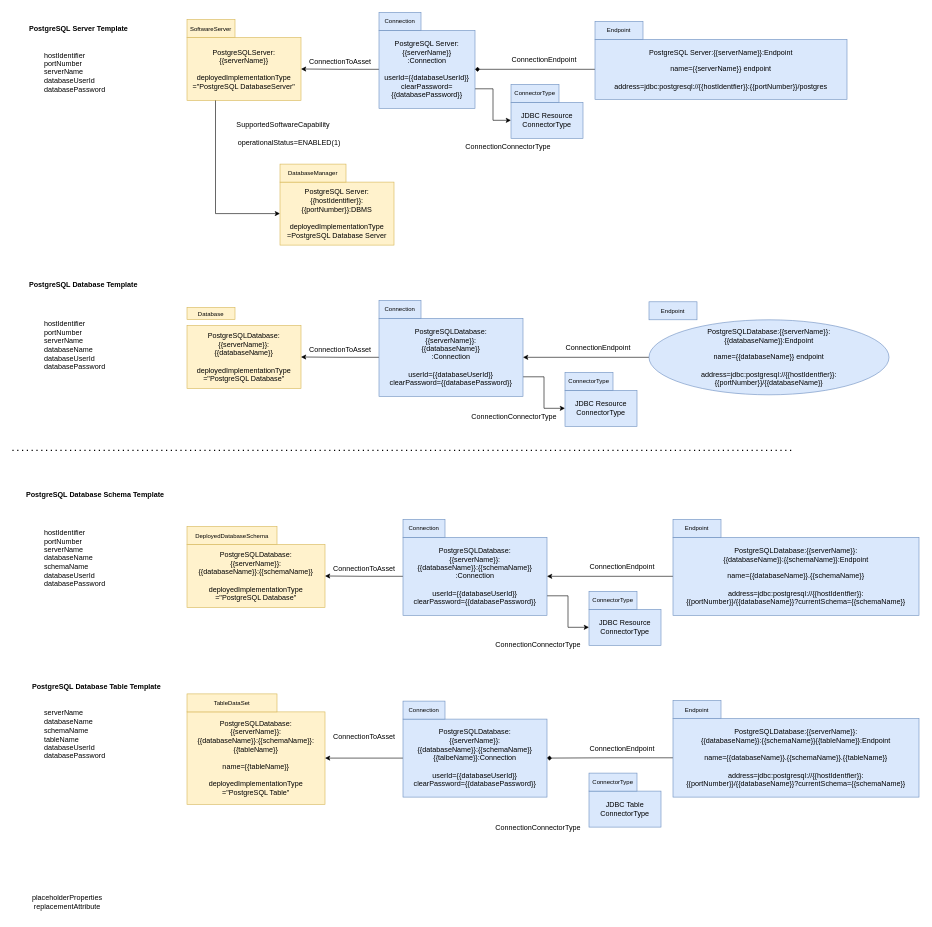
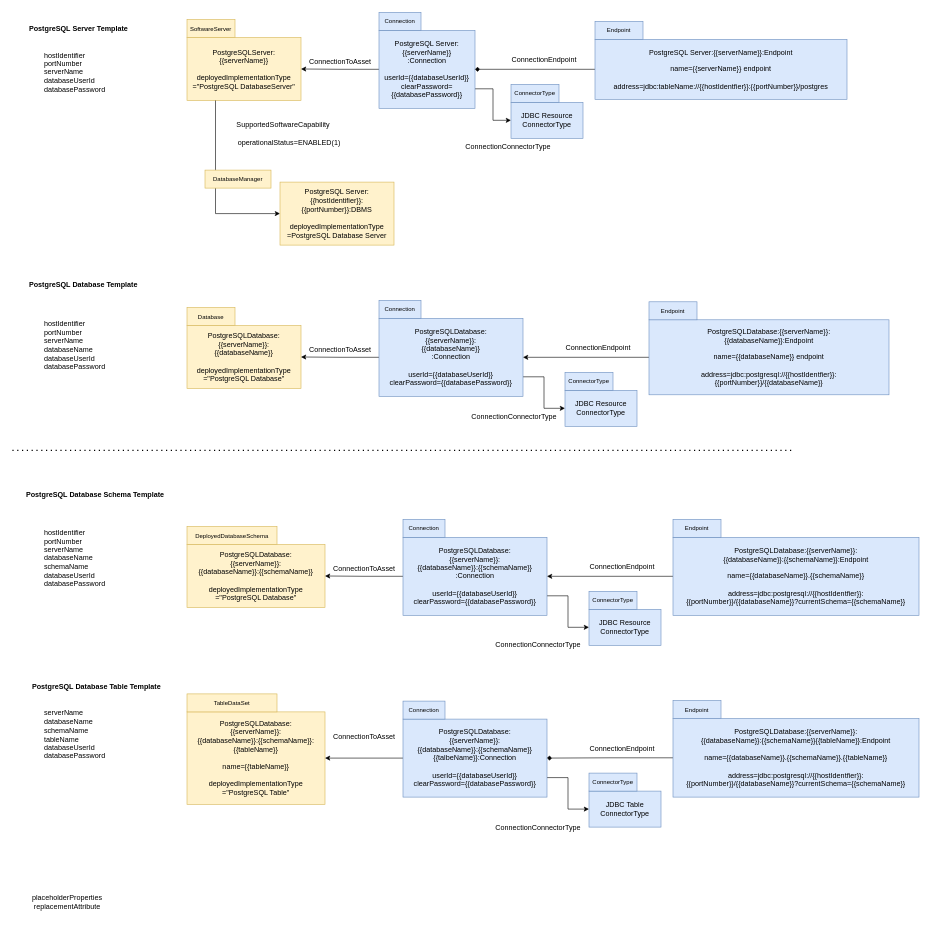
node "PostgreSQL Server:{{serverName}}:Endpoint name={{serverName}} endpoint address=jdbc:postgresql://{{hostIdentfier}}:{{portNumber}}/postgres": label "PostgreSQL Server:{{serverName}}:Endpoint name={{serverName}} endpoint address=jdbc:postgresql://{{hostIdentfier}}:{{portNumber}}/postgres" -> "PostgreSQL Server:{{serverName}}:Endpoint name={{serverName}} endpoint address=jdbc:tableName://{{hostIdentfier}}:{{portNumber}}/postgres"
node "DatabaseManager": moved (313, 173) -> (238, 179)
node "Database": size 48x12 -> 48x18
node "PostgreSQLDatabase:{{serverName}}:{{databaseName}}:Endpoint name={{databaseName}} endpoint address=jdbc:postgresql://{{hostIdentfier}}:{{portNumber}}/{{databaseName}}": shape ellipse -> rectangle
edge "PostgreSQLDatabase:{{serverName}}:{{databaseName}}:{{schemaName}}{{talbeName}}:Connection userId={{databaseUserId}} clearPassword={{databasePassword}}" -> "JDBC Table ConnectorType": added
